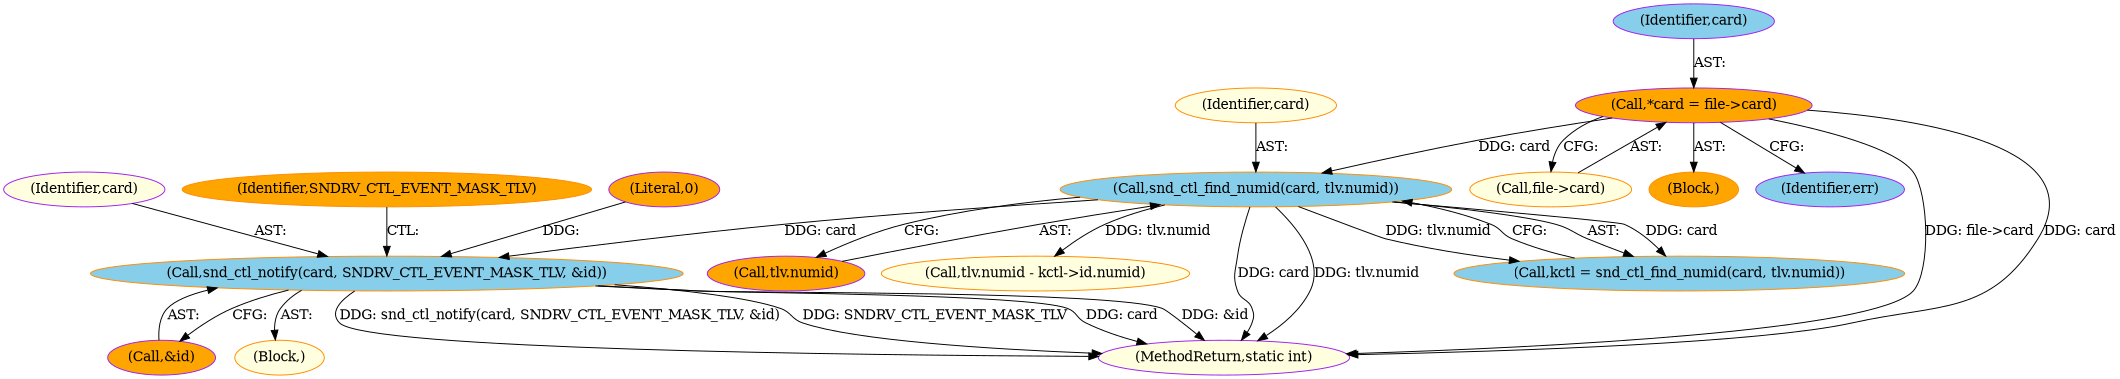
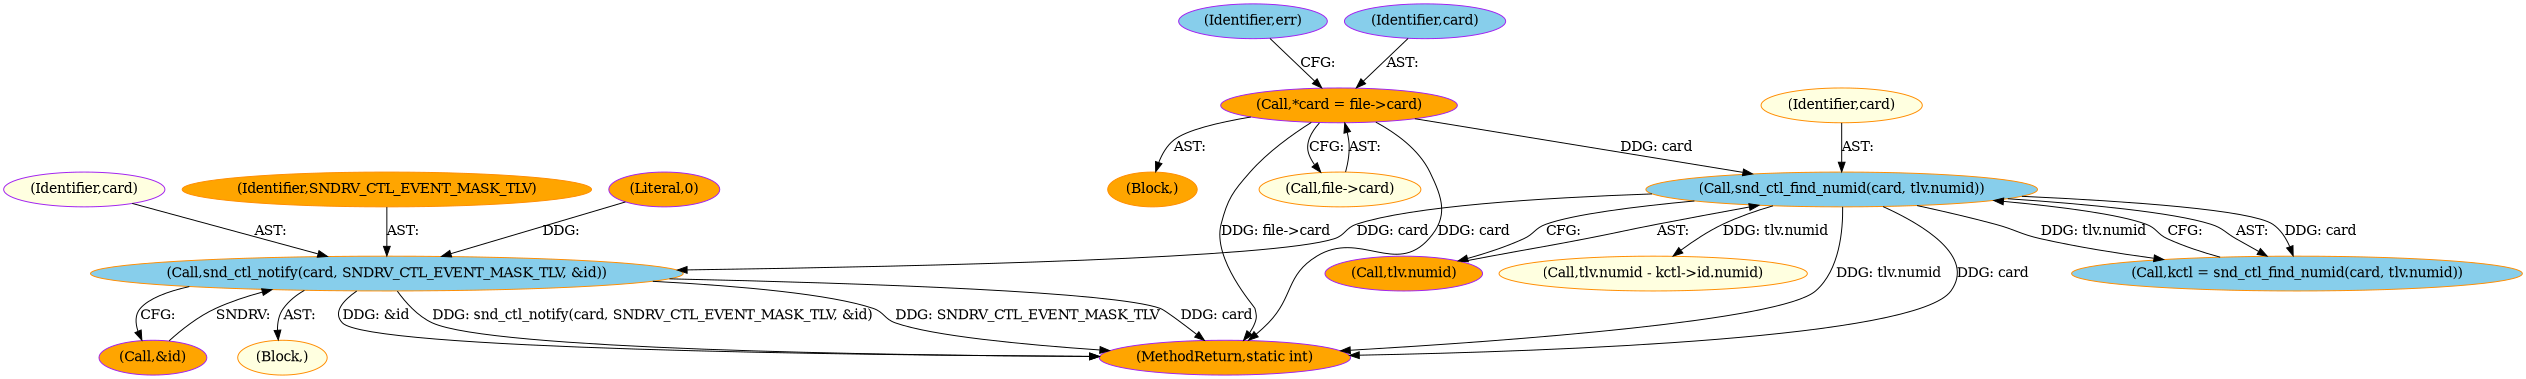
edge "(Call,*card = file->card)" -> "(Identifier,err)": reversed
edge "(Identifier,SNDRV_CTL_EVENT_MASK_TLV)" -> "(Call,snd_ctl_notify(card, SNDRV_CTL_EVENT_MASK_TLV, &id))": label "CTL: " -> "AST: "
edge "(Call,&id)" -> "(Call,snd_ctl_notify(card, SNDRV_CTL_EVENT_MASK_TLV, &id))": label "AST: " -> "SNDRV: "
node "(MethodReturn,static int)": fillcolor lightyellow -> orange
